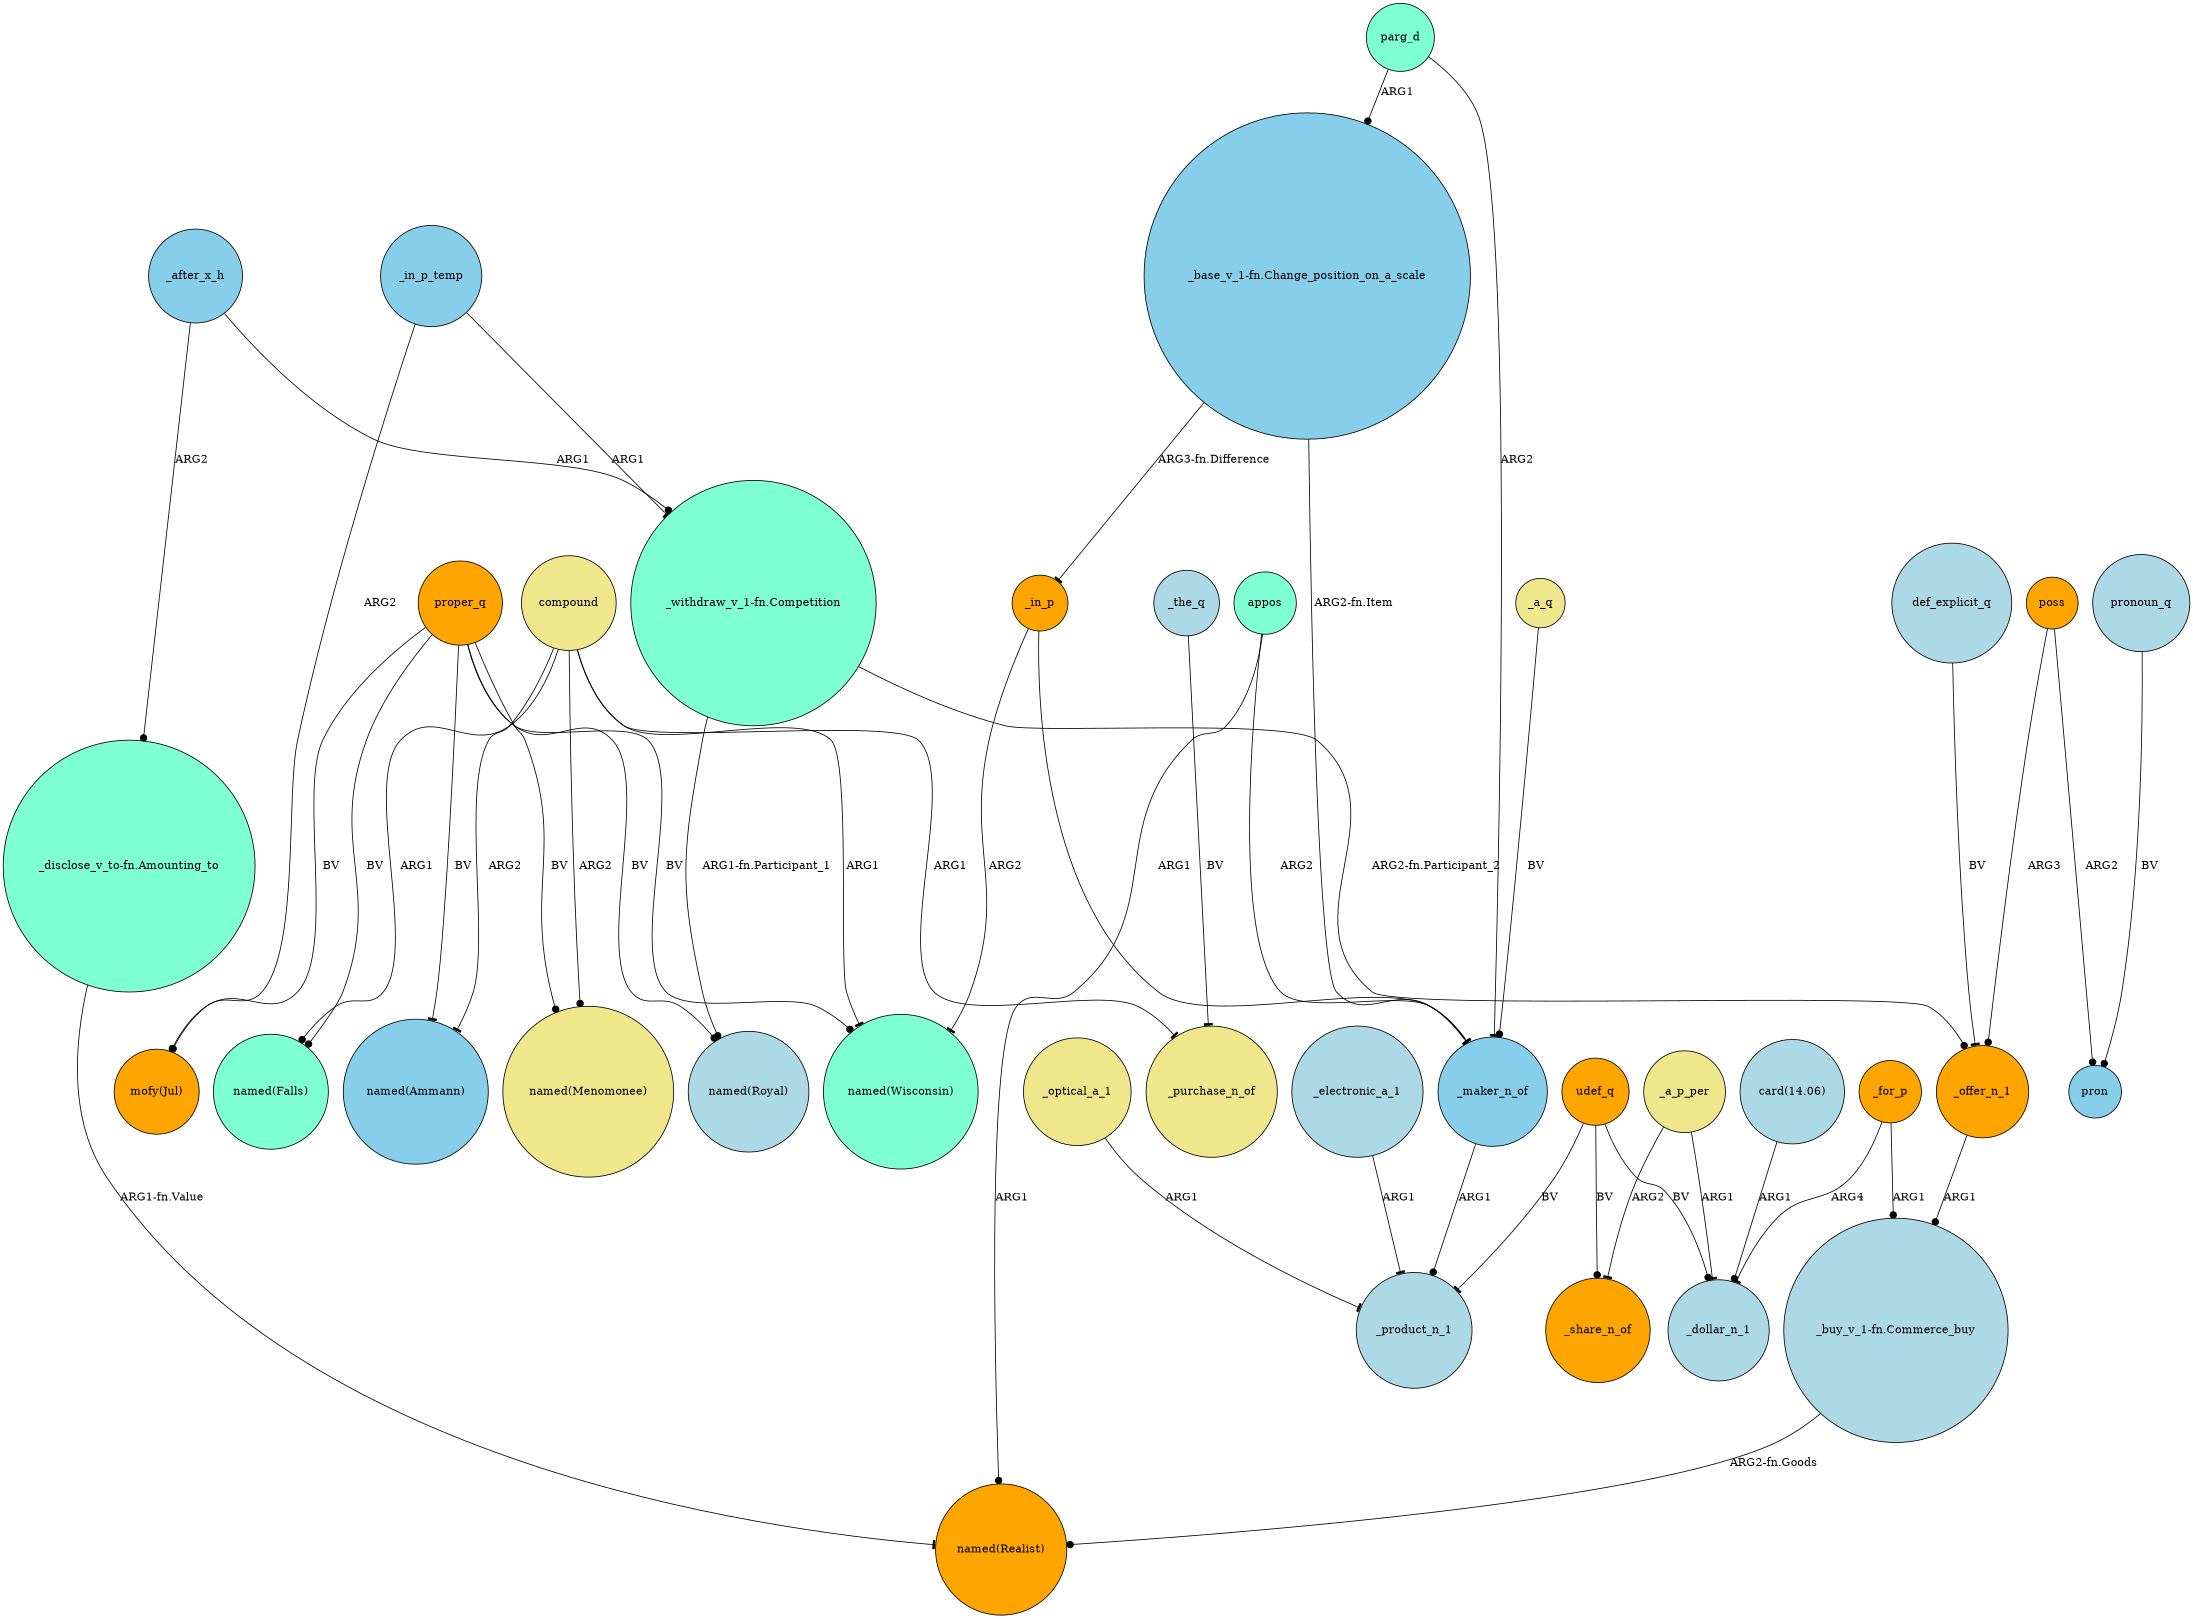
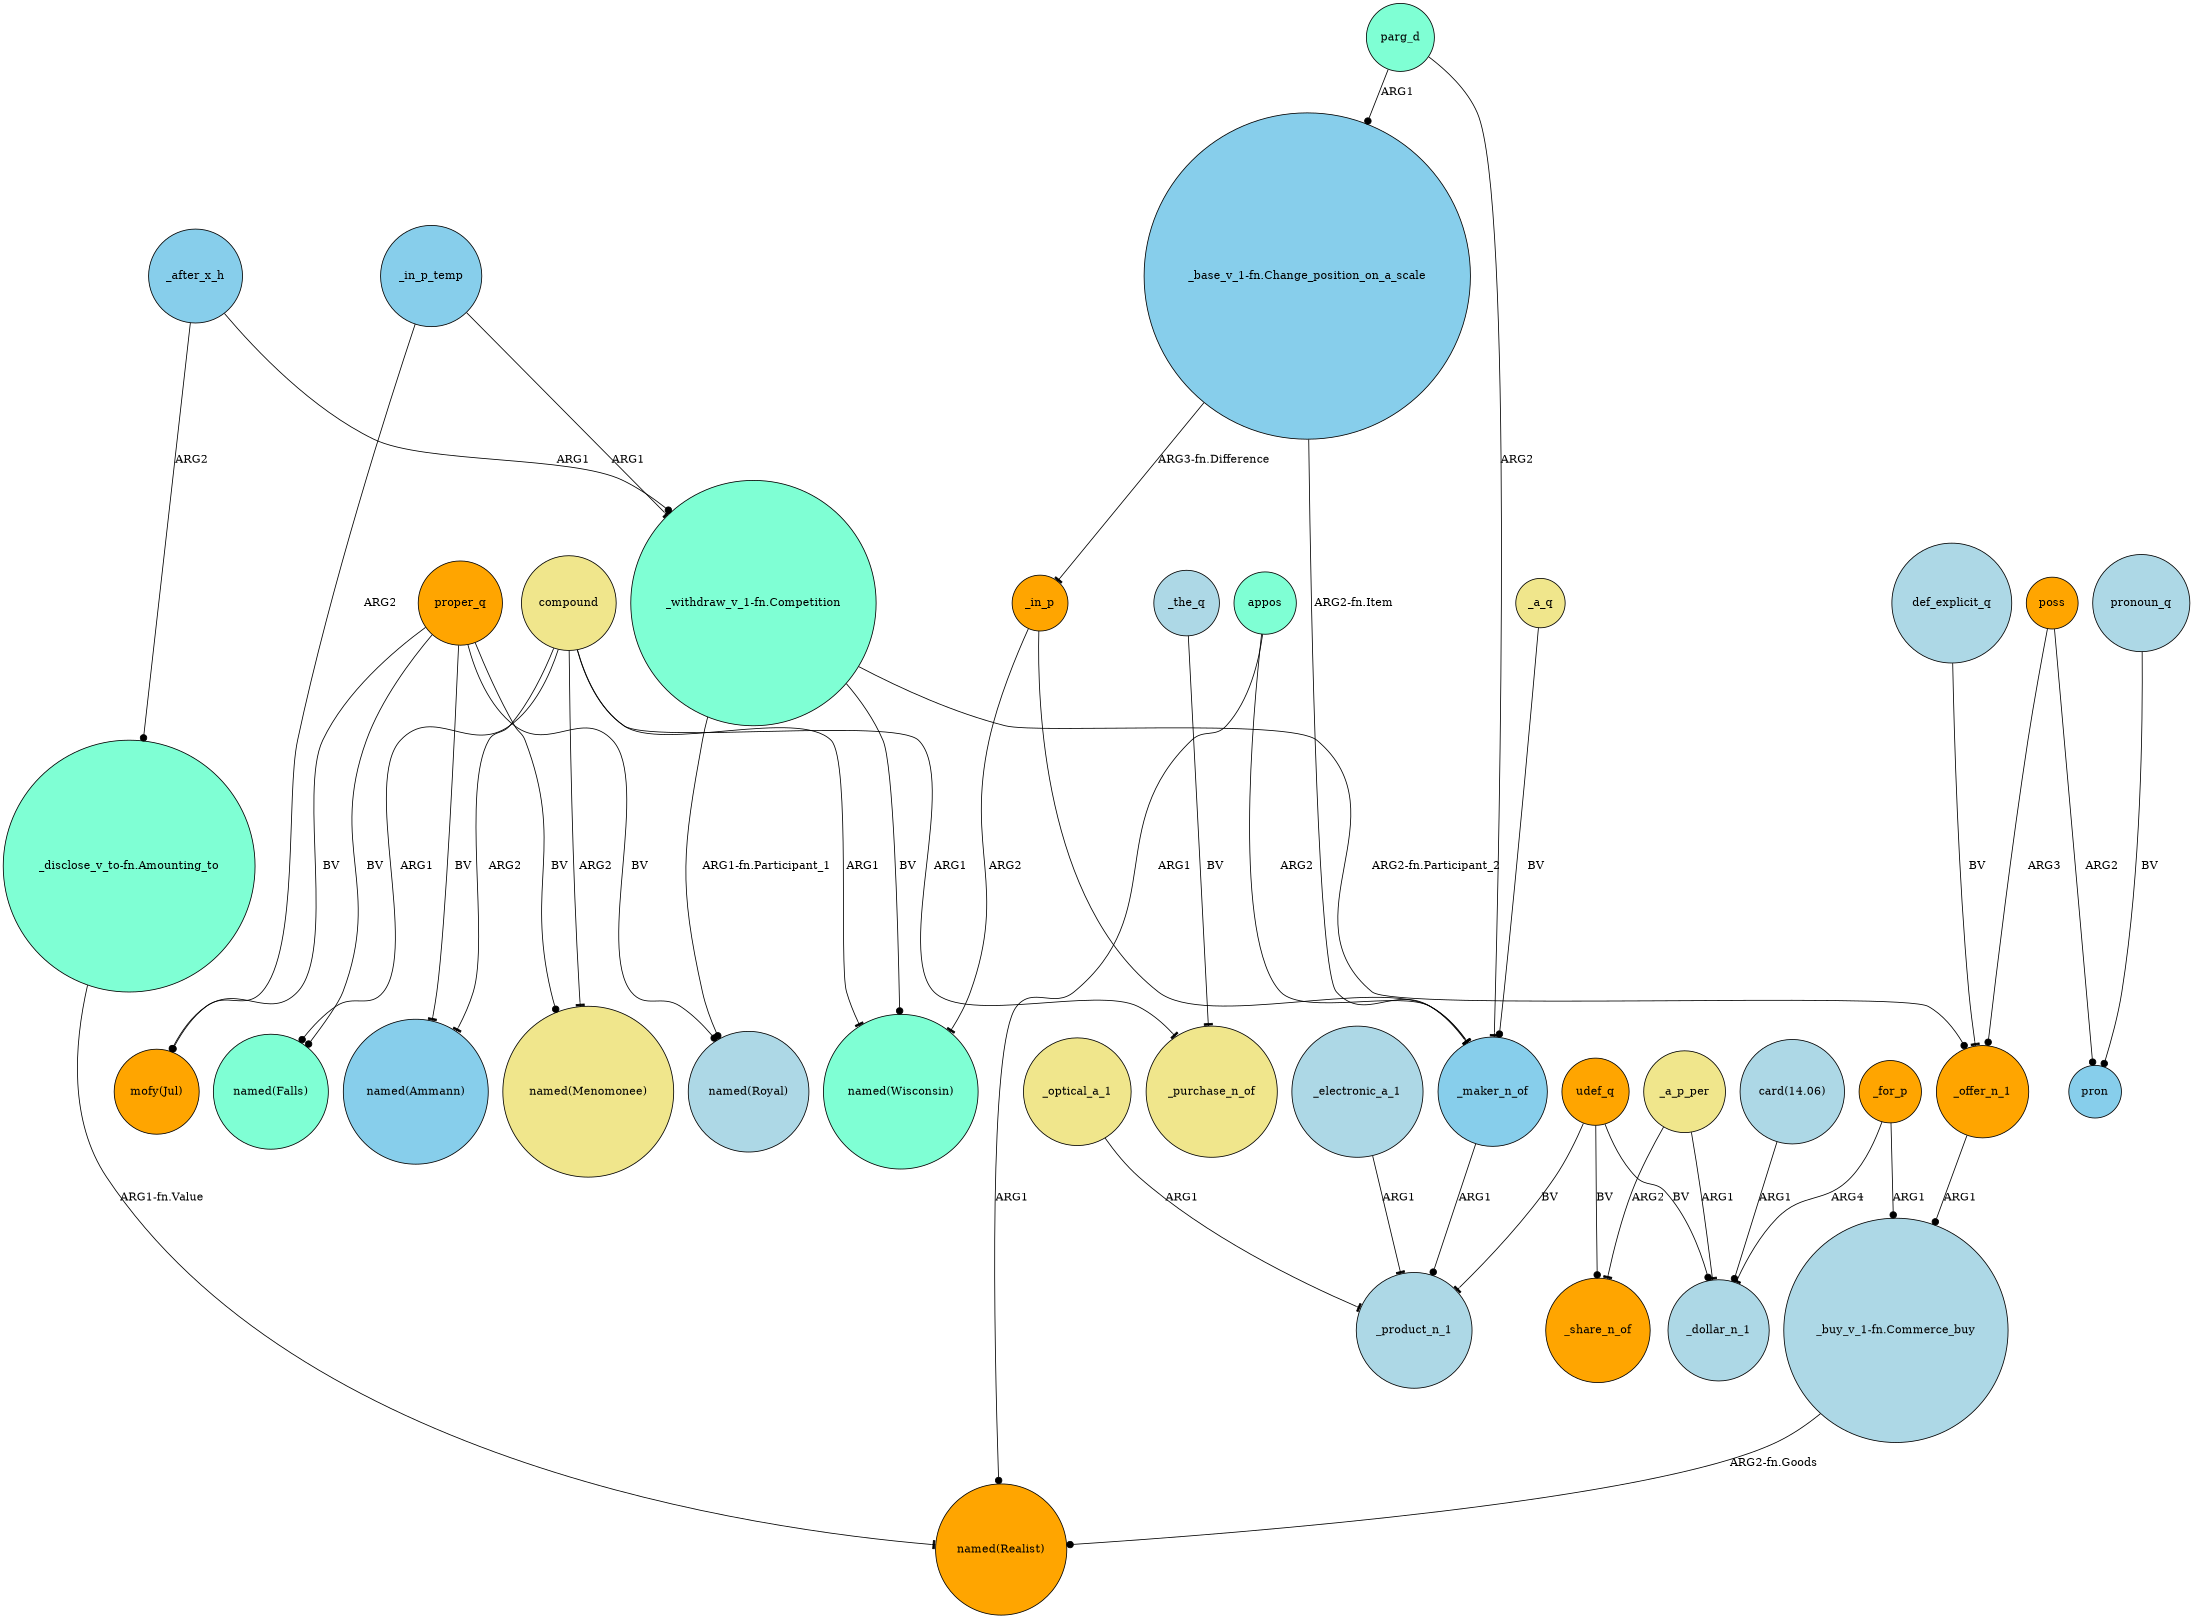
edge "compound" -> "named(Menomonee)": arrowhead dot -> tee
edge "proper_q" -> "named(Wisconsin)": now "_withdraw_v_1-fn.Competition" -> "named(Wisconsin)"
